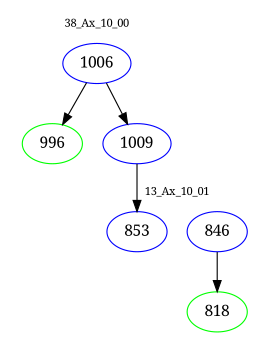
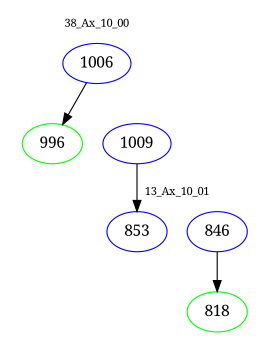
edge "1006" -> "1009": removed
